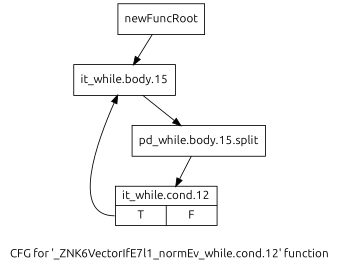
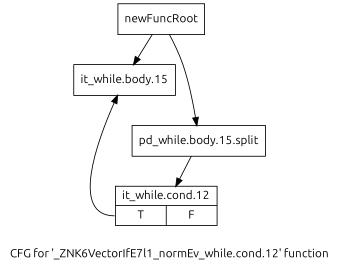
edge "it_while.body.15" -> "pd_while.body.15.split": now "newFuncRoot" -> "pd_while.body.15.split"
